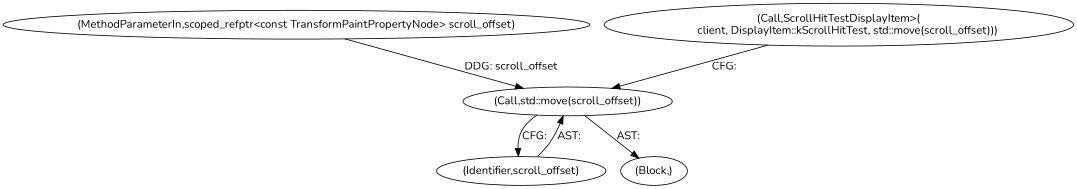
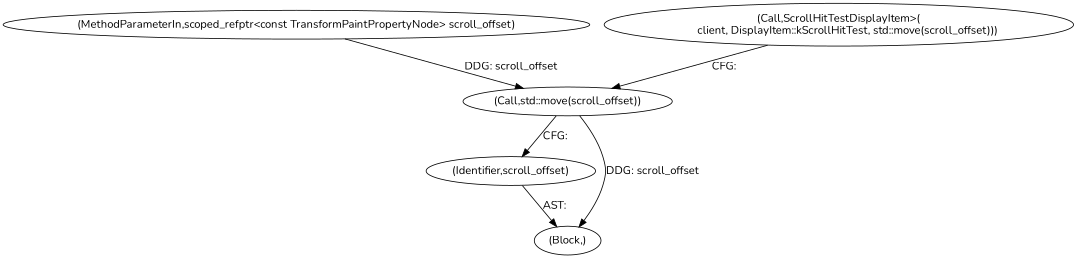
edge "(Call,std::move(scroll_offset))" -> "(Block,)": label "AST: " -> "DDG: scroll_offset"
edge "(Identifier,scroll_offset)" -> "(Call,std::move(scroll_offset))": now "(Identifier,scroll_offset)" -> "(Block,)"
